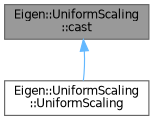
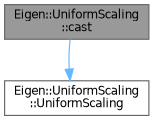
edge "Eigen::UniformScaling ::UniformScaling" -> "Eigen::UniformScaling ::cast": reversed
